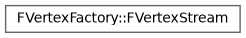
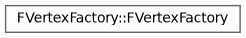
node "FVertexFactory::FVertexStream": label "FVertexFactory::FVertexStream" -> "FVertexFactory::FVertexFactory"
